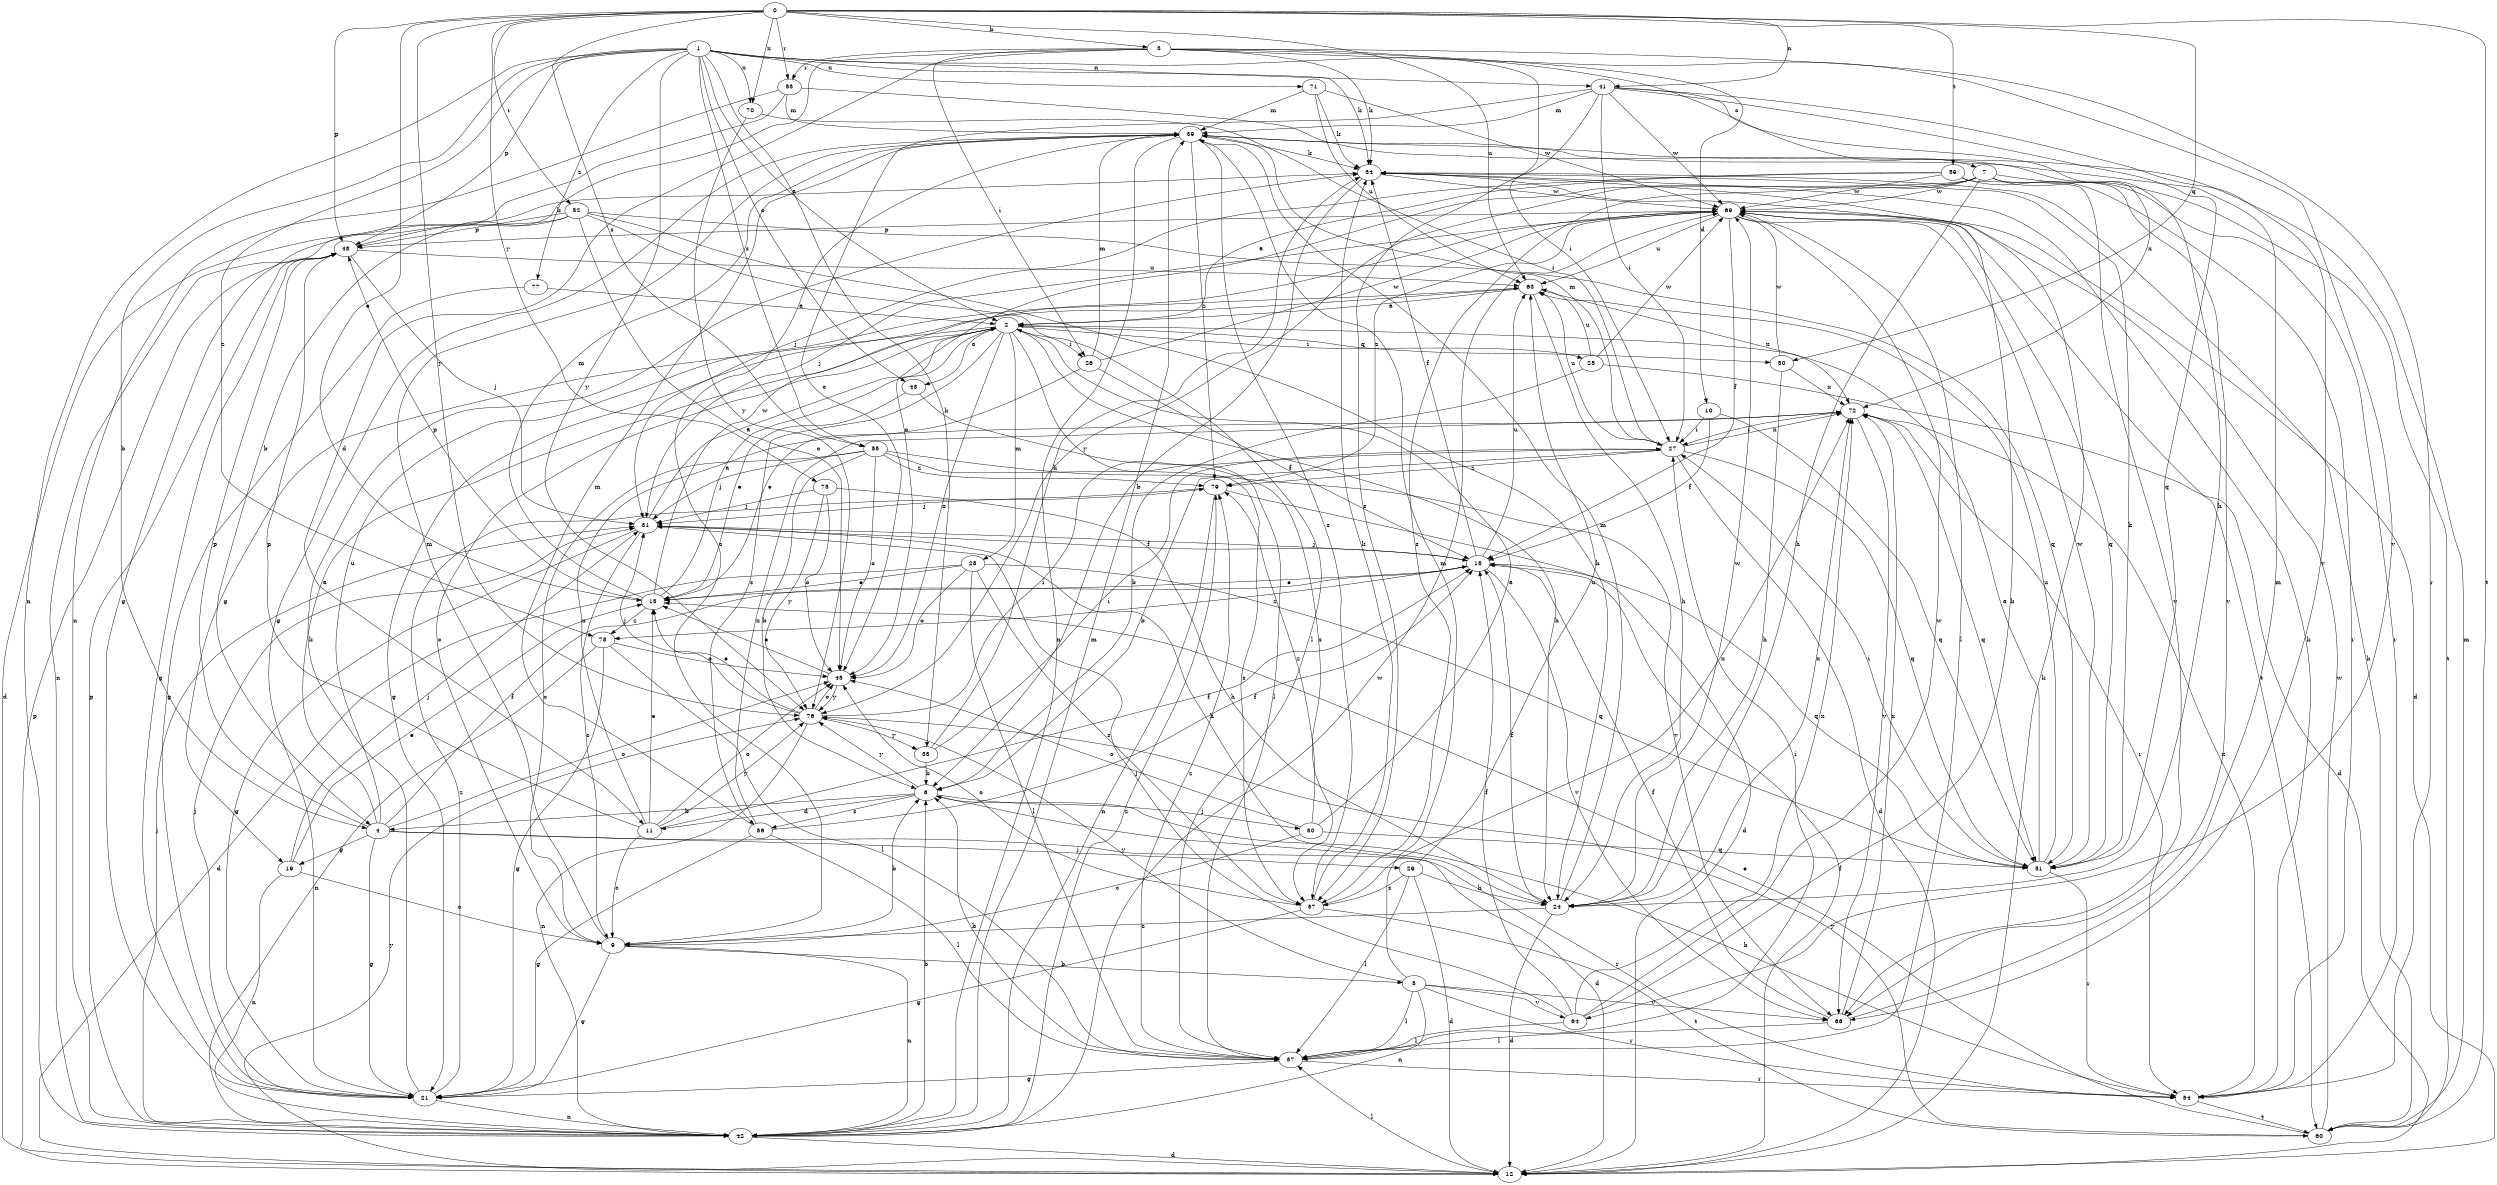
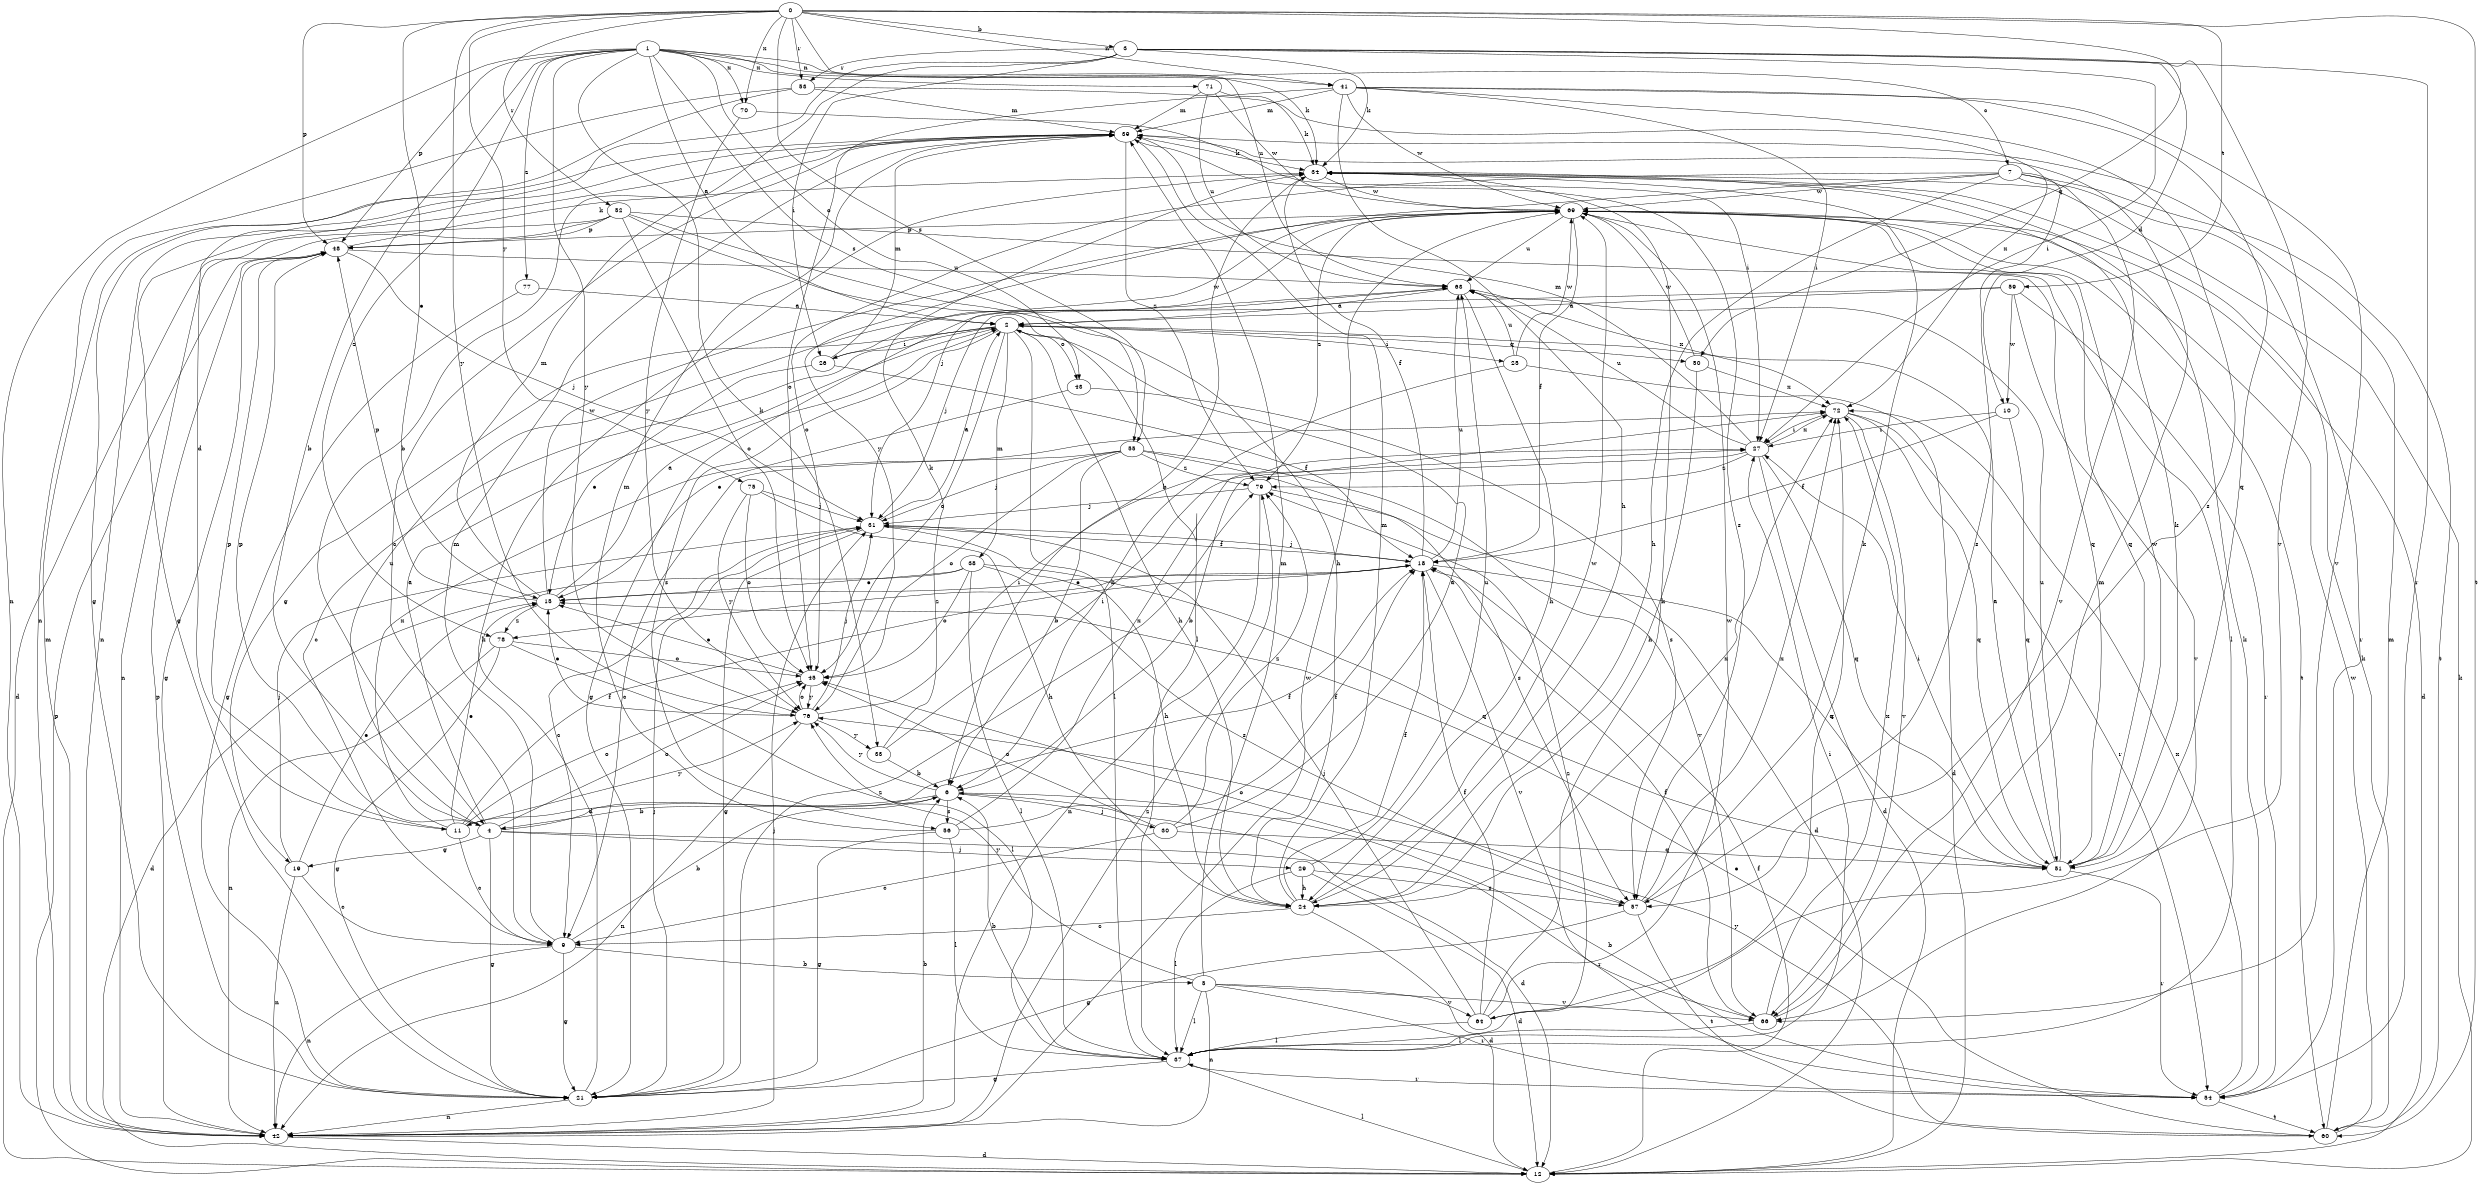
edge "59" -> "69": now "59" -> "10"
node "28": label "28" -> "38"
edge "12" -> "76": removed, label "y"
